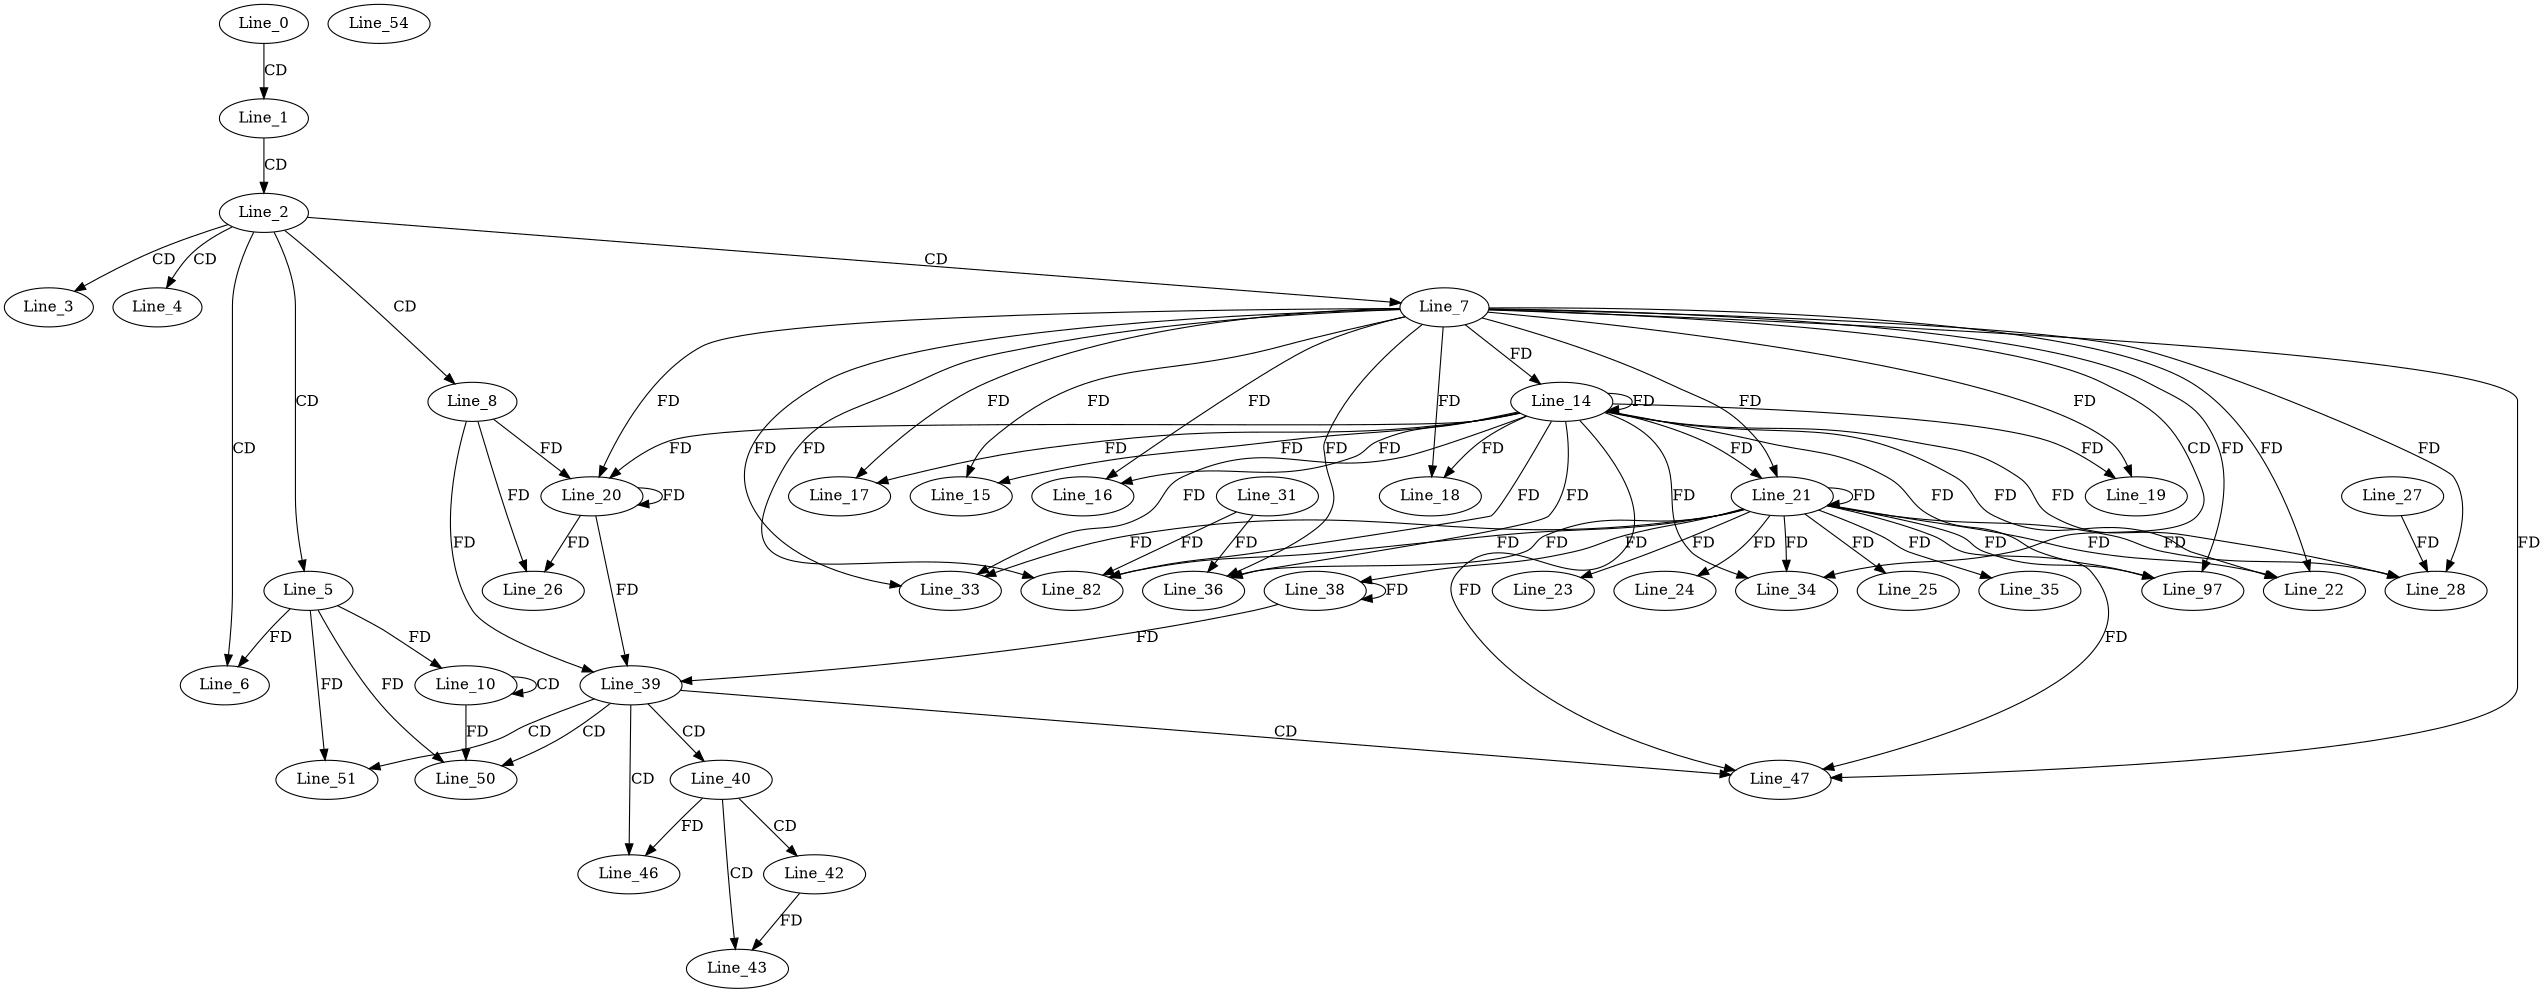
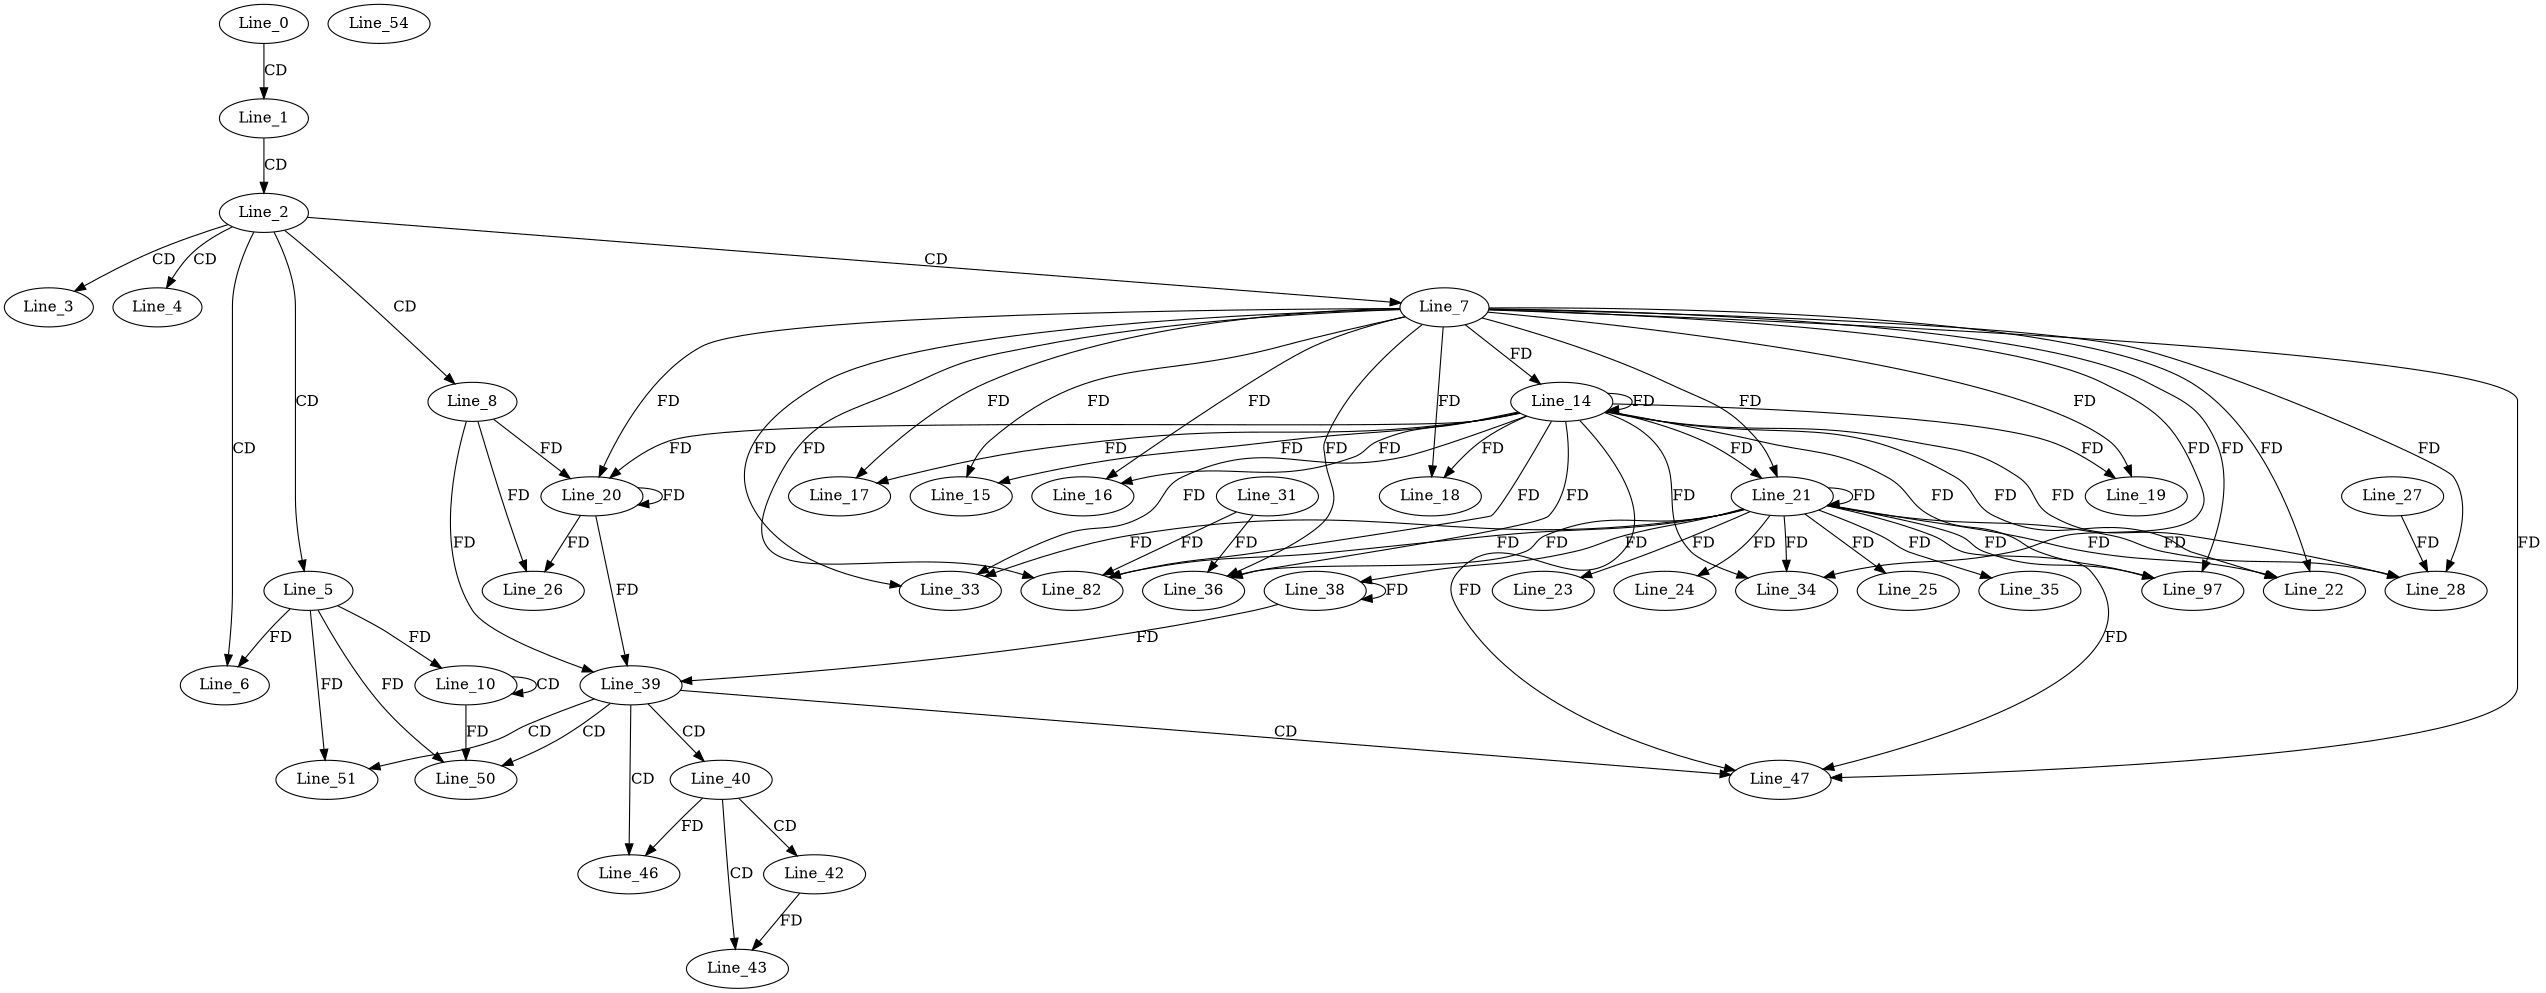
edge "Line_7" -> "Line_34": label "CD" -> "FD"
